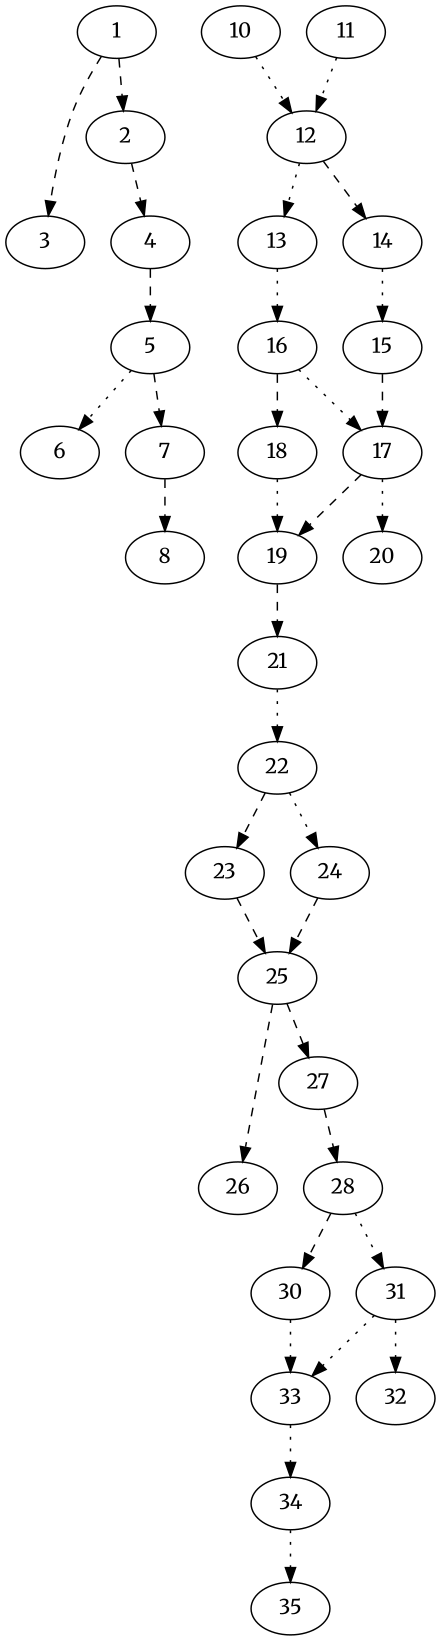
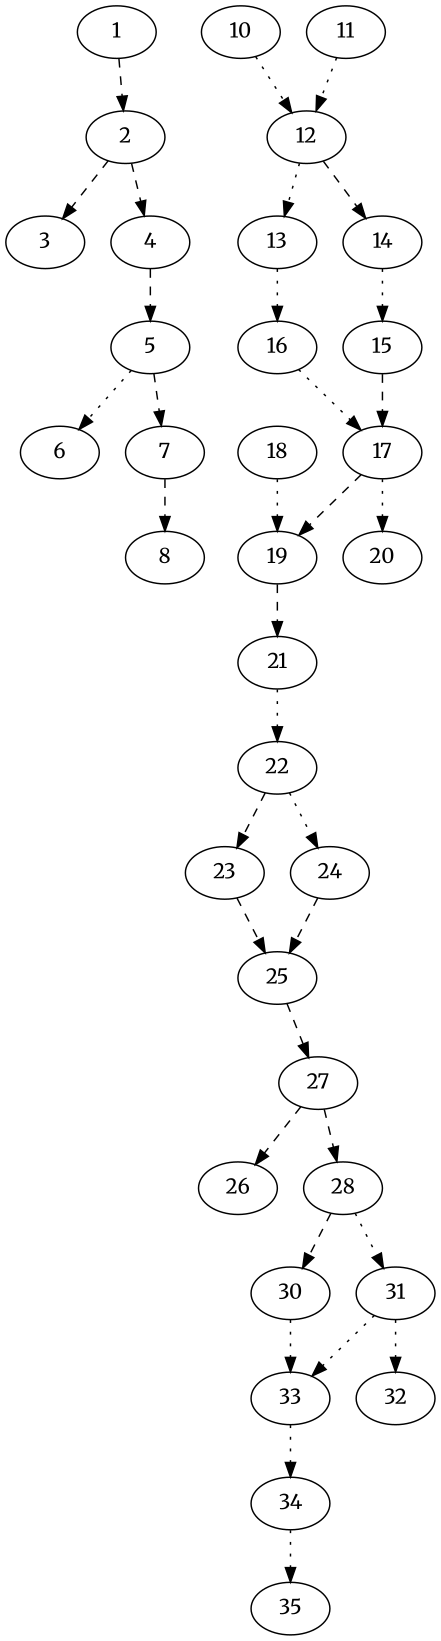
edge "1" -> "3": now "2" -> "3"
edge "16" -> "18": removed
edge "25" -> "26": now "27" -> "26"
